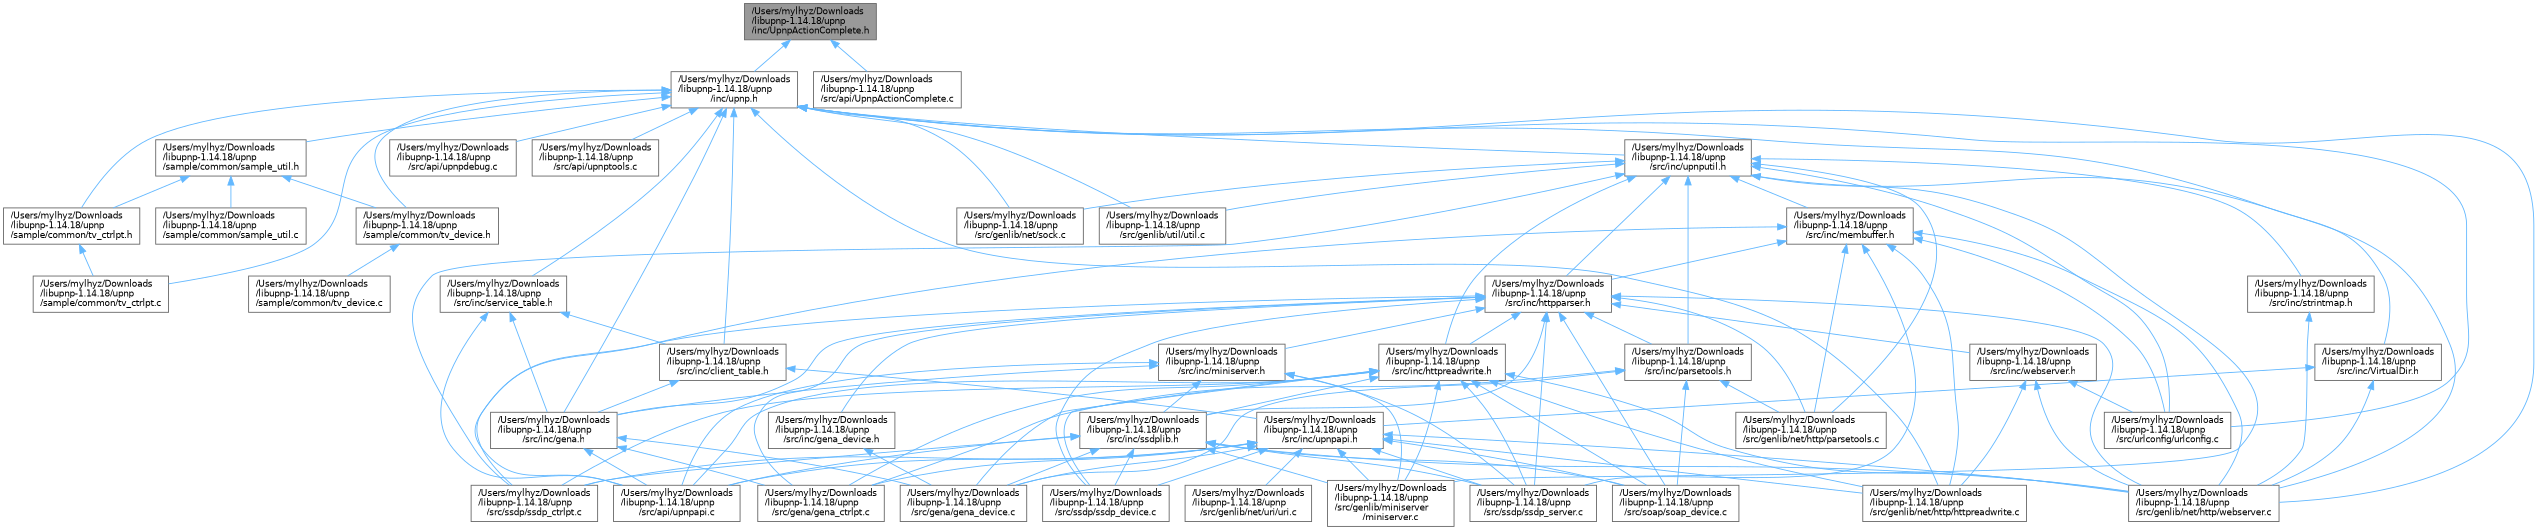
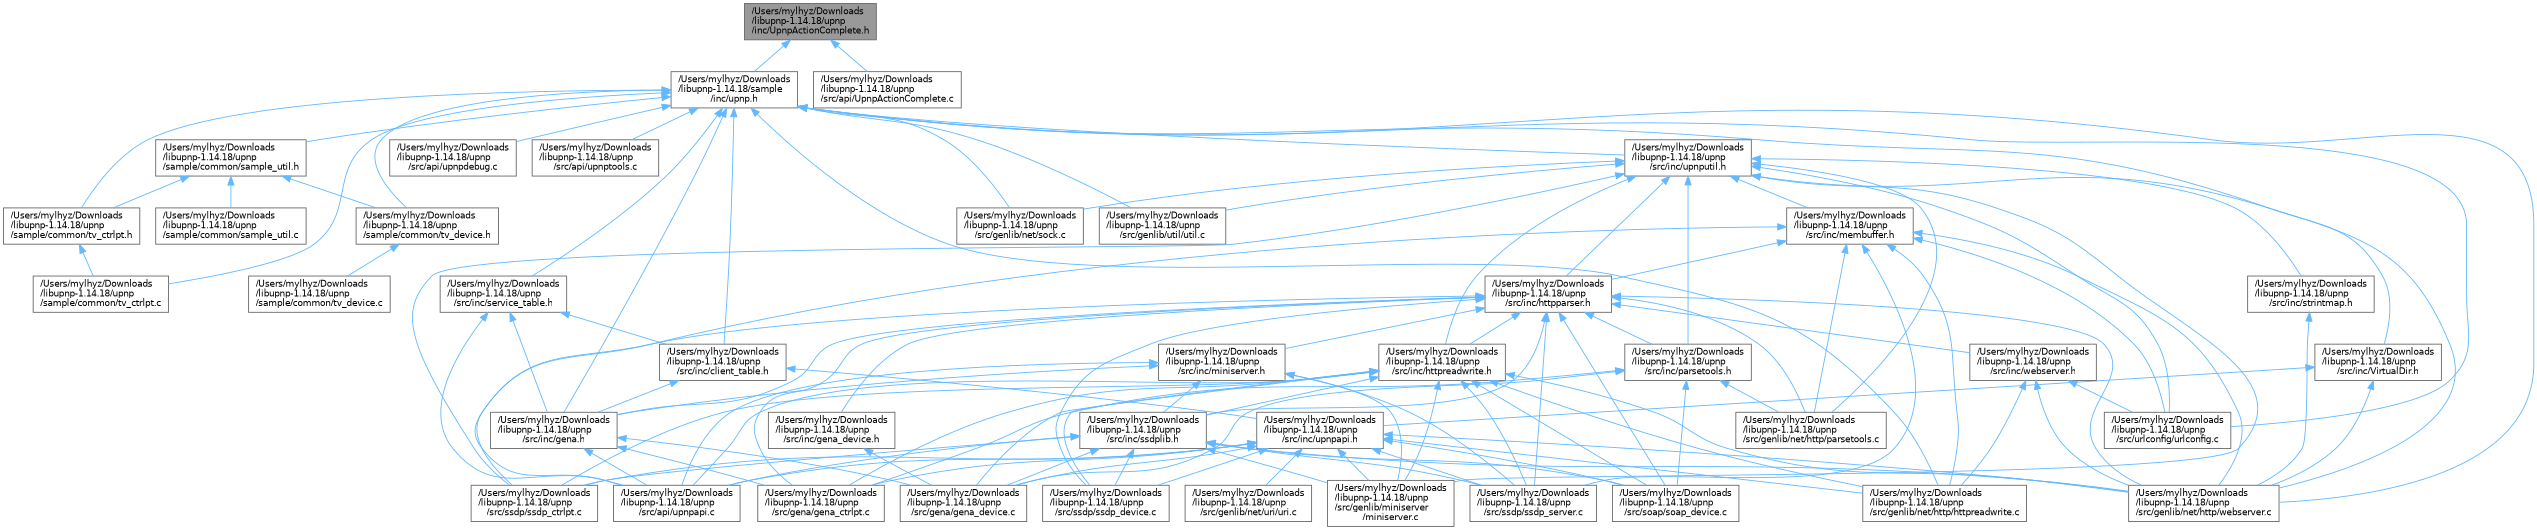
node "/Users/mylhyz/Downloads /libupnp-1.14.18/upnp /inc/upnp.h": label "/Users/mylhyz/Downloads /libupnp-1.14.18/upnp /inc/upnp.h" -> "/Users/mylhyz/Downloads /libupnp-1.14.18/sample /inc/upnp.h"
